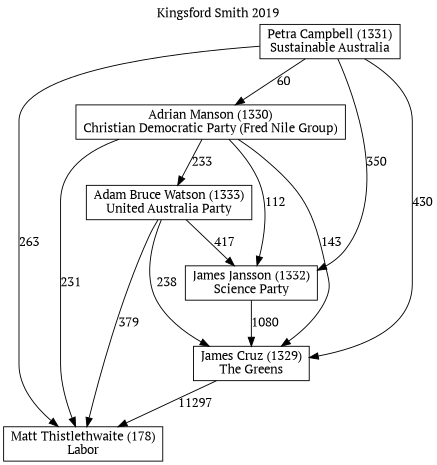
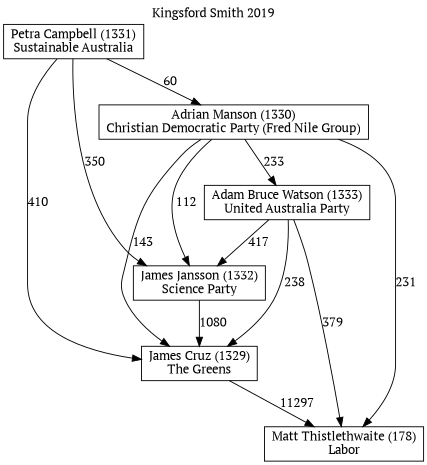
edge "Petra Campbell (1331) Sustainable Australia" -> "Matt Thistlethwaite (178) Labor": removed, label "263"
edge "Petra Campbell (1331) Sustainable Australia" -> "James Cruz (1329) The Greens": label "430" -> "410"
